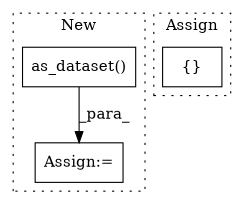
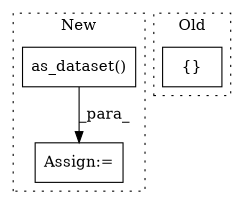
cluster "Assign": label "Assign" -> "Old"
